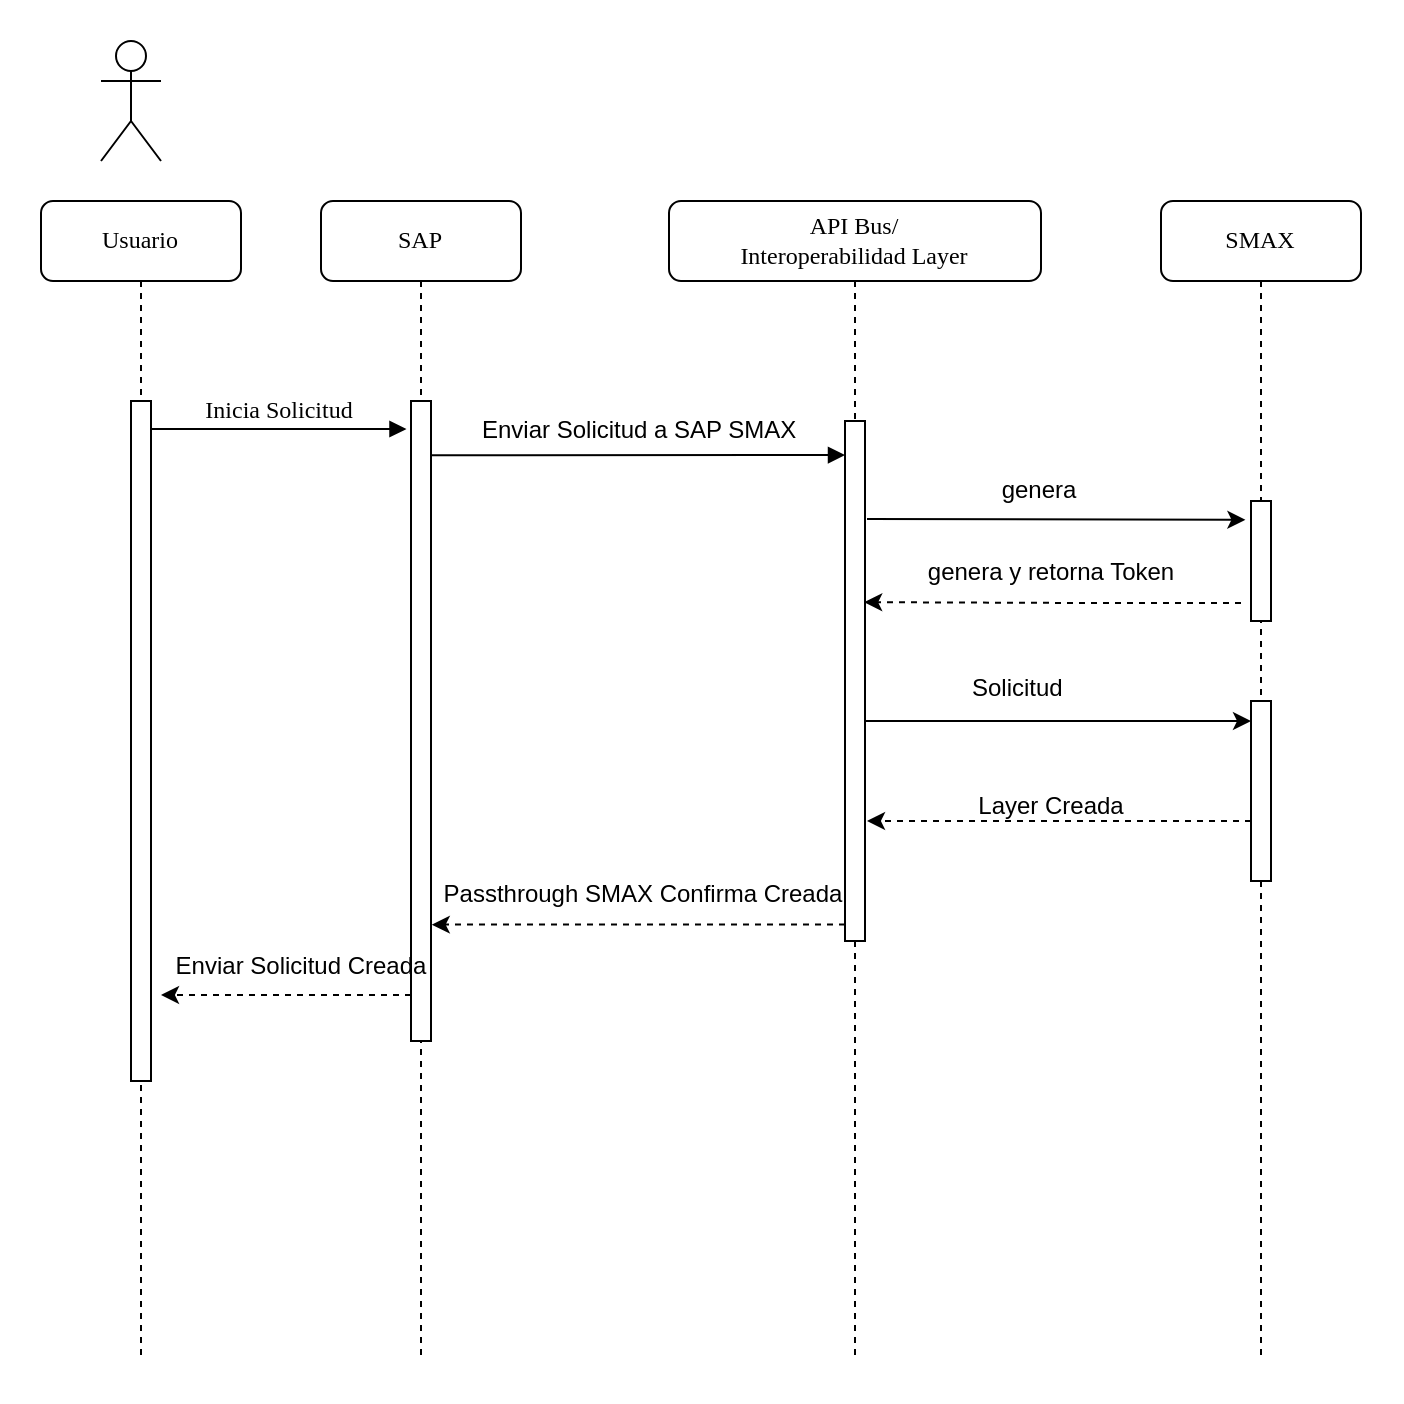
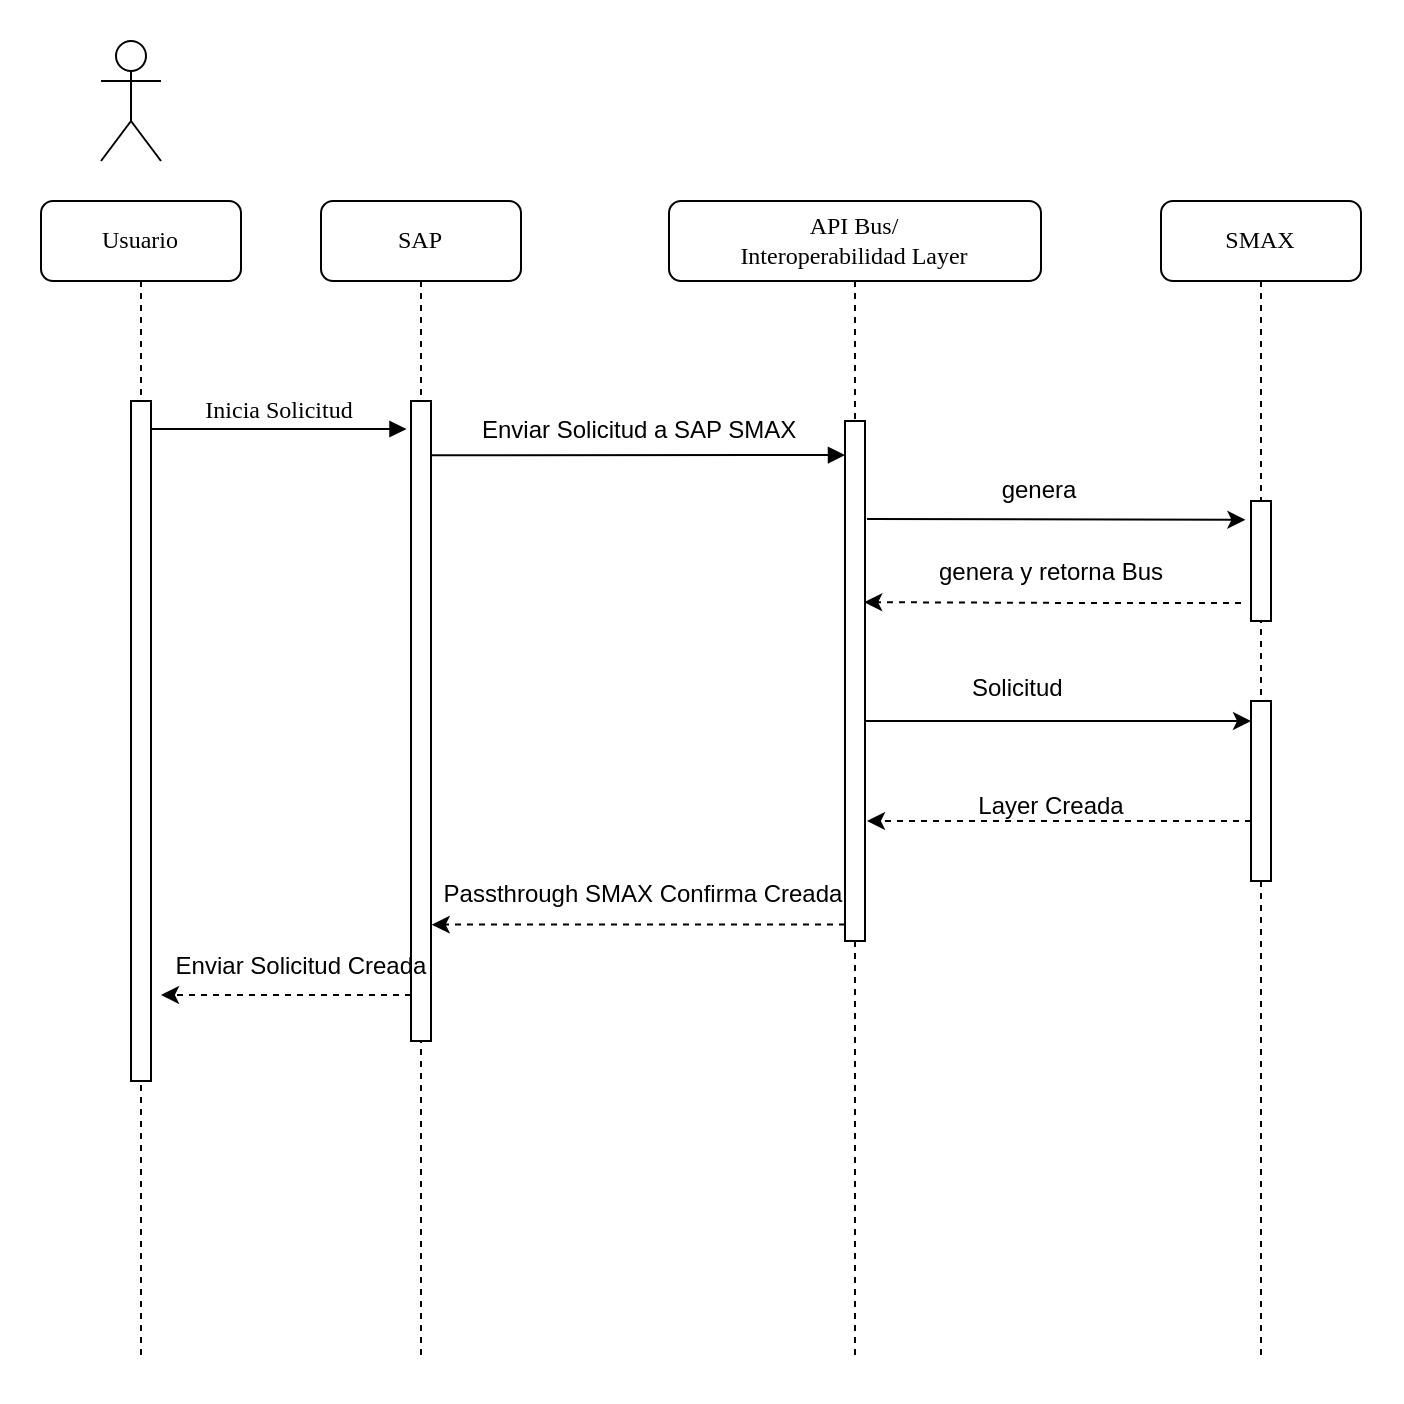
node "genera y retorna Token": label "genera y retorna Token" -> "genera y retorna Bus"
